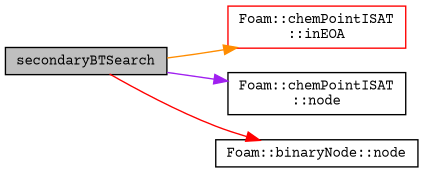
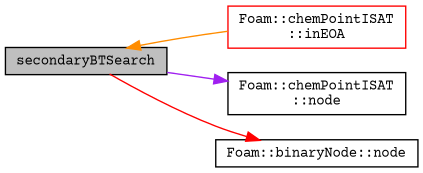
edge "secondaryBTSearch" -> "Foam::chemPointISAT ::inEOA": reversed
